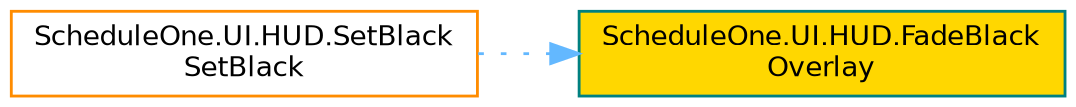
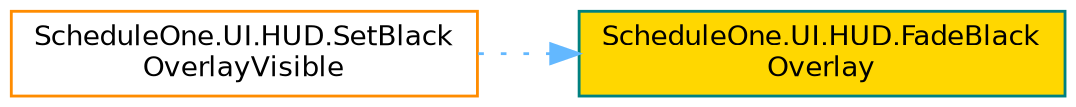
node "ScheduleOne.UI.HUD.SetBlack SetBlack": label "ScheduleOne.UI.HUD.SetBlack SetBlack" -> "ScheduleOne.UI.HUD.SetBlack OverlayVisible"
